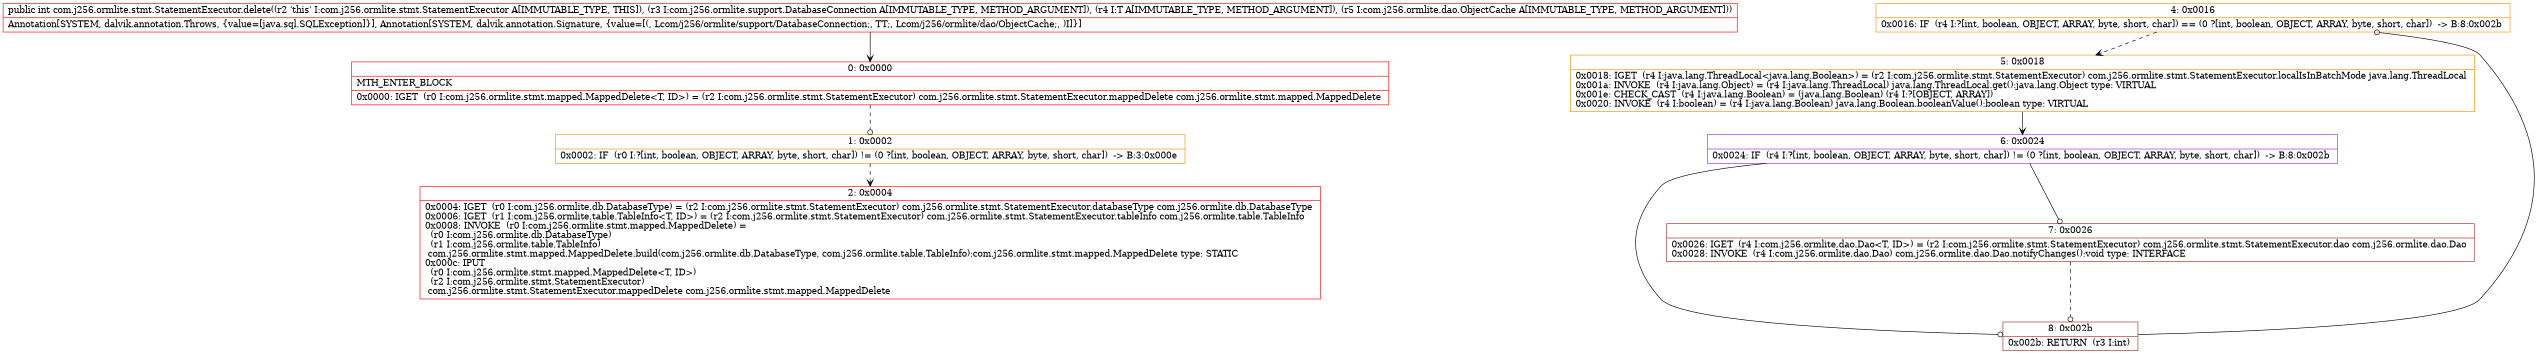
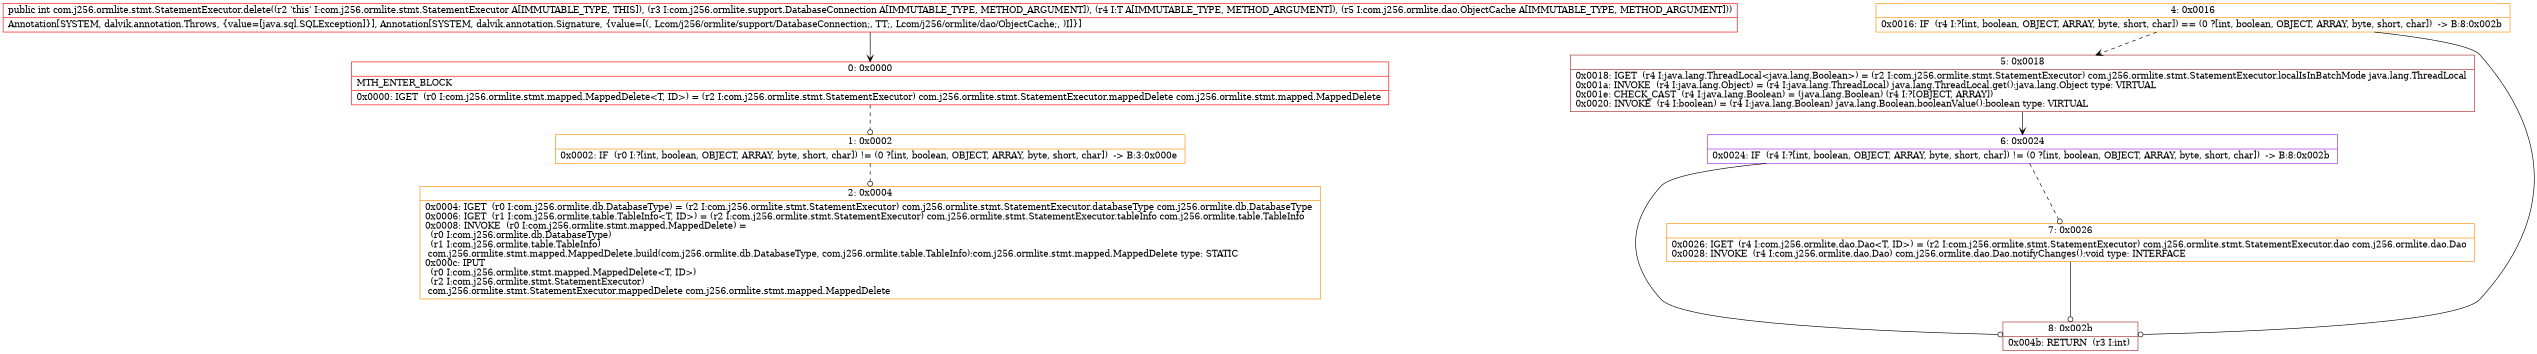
node "5: 0x0018": color darkorange -> brown
edge "1: 0x0002" -> "2: 0x0004": arrowhead vee -> odot
edge "6: 0x0024" -> "7: 0x0026": style solid -> dashed
node "2: 0x0004": color red -> darkorange
node "7: 0x0026": color brown -> darkorange
edge "8: 0x002b" -> "4: 0x0016": reversed
edge "7: 0x0026" -> "8: 0x002b": style dashed -> solid
node "8: 0x002b": text "0x002b: RETURN  (r3 I:int)" -> "0x004b: RETURN  (r3 I:int)"
